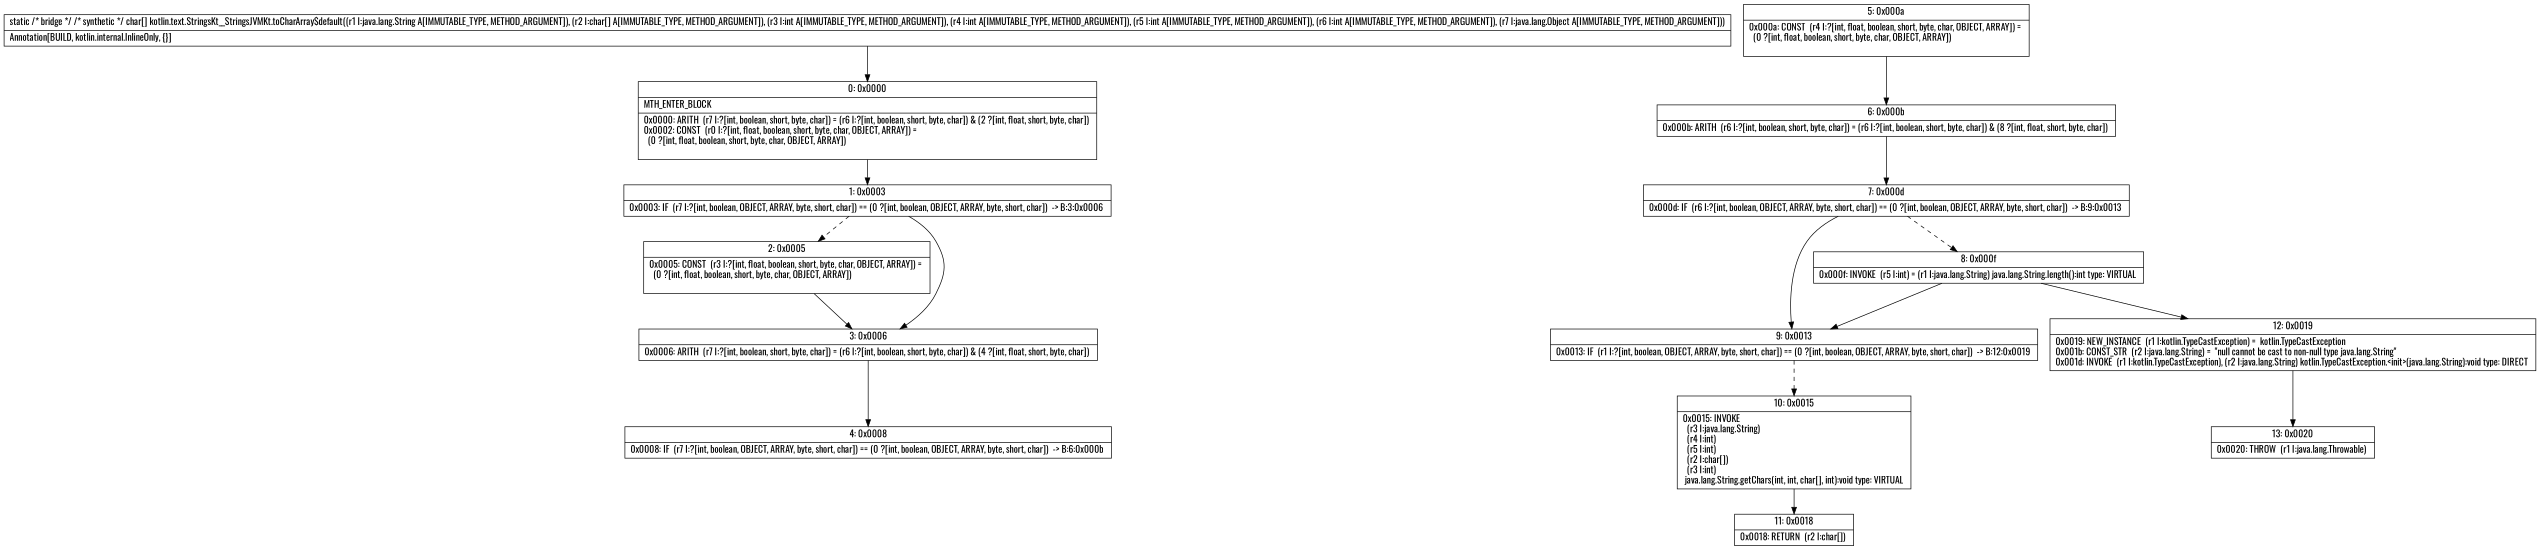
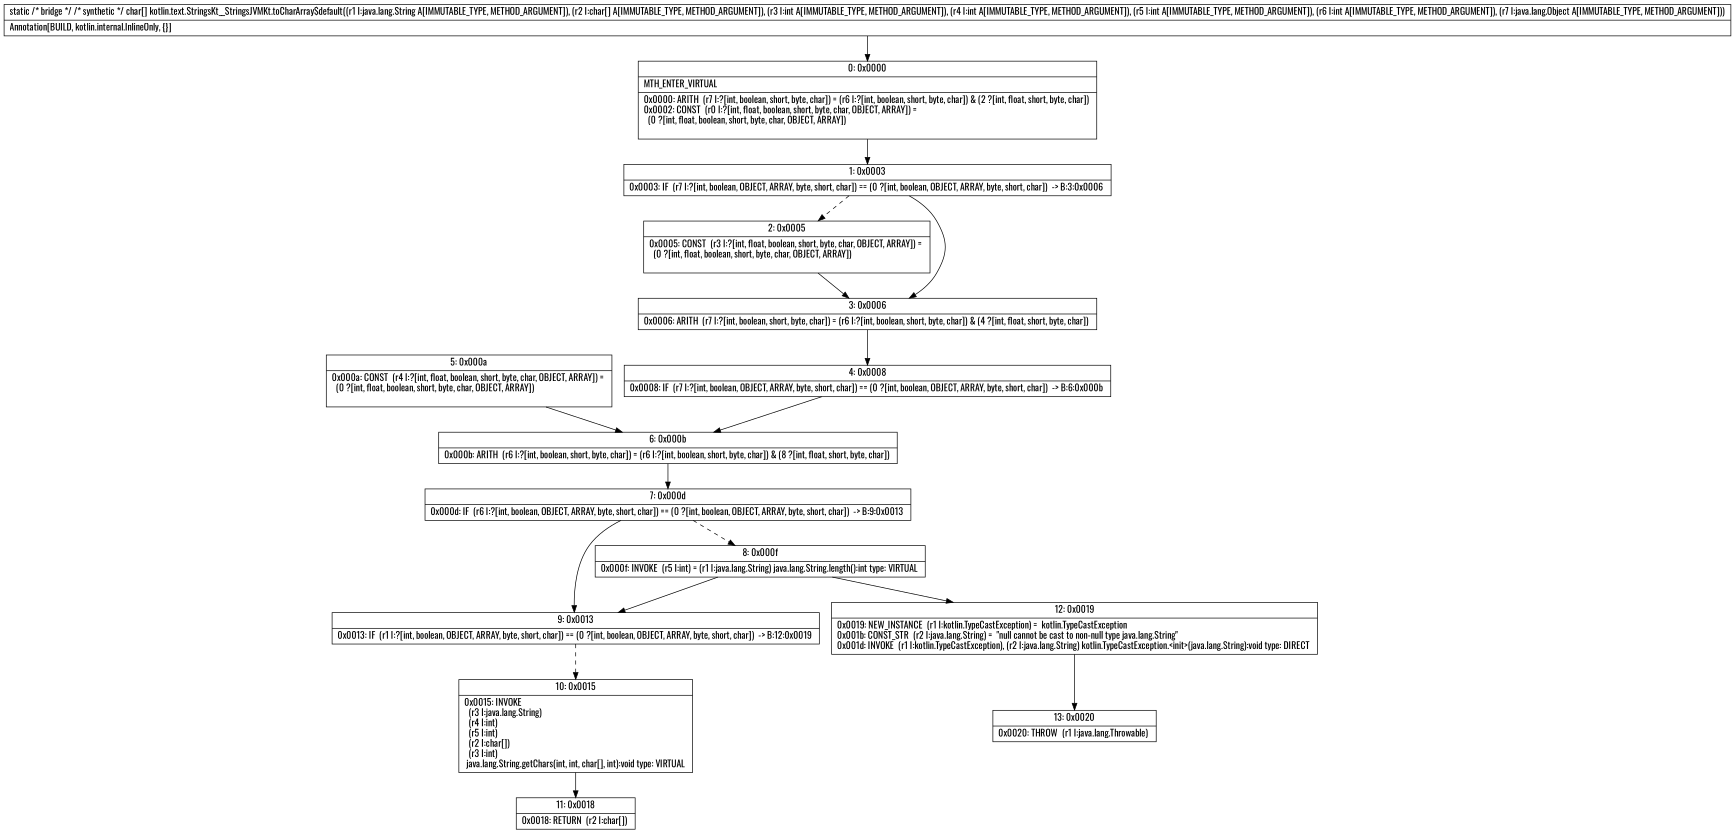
node "0: 0x0000": text "MTH_ENTER_BLOCK" -> "MTH_ENTER_VIRTUAL"
edge "4: 0x0008" -> "6: 0x000b": added
